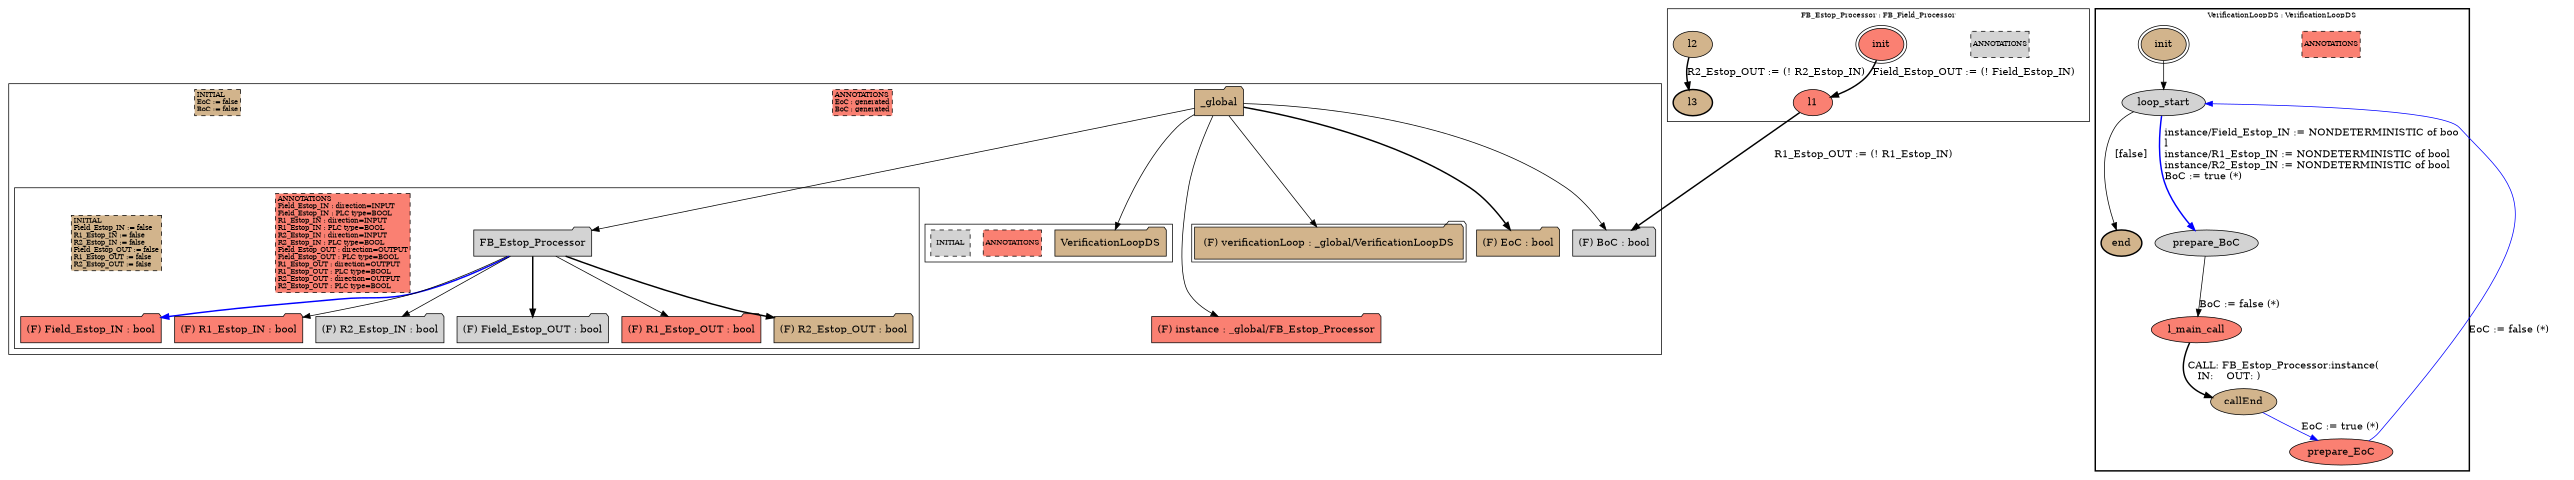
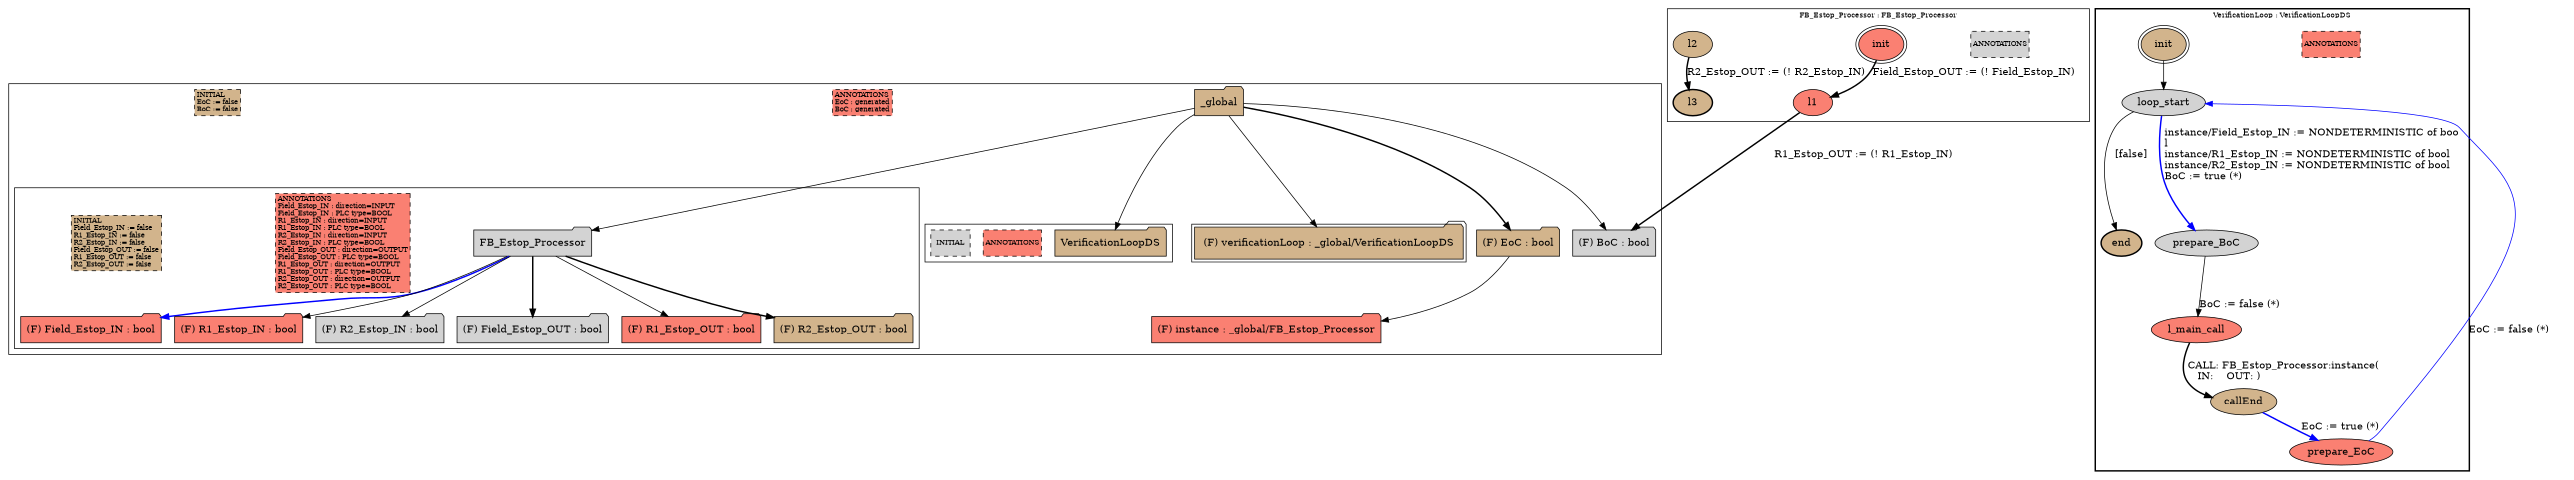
cluster "FB_Estop_Processor : FB_Field_Processor": label "FB_Estop_Processor : FB_Field_Processor" -> "FB_Estop_Processor : FB_Estop_Processor"
cluster "VerificationLoopDS : VerificationLoopDS": label "VerificationLoopDS : VerificationLoopDS" -> "VerificationLoop : VerificationLoopDS"
edge "_global" -> "(F) instance : _global/FB_Estop_Processor": now "(F) EoC : bool" -> "(F) instance : _global/FB_Estop_Processor"
edge "callEnd" -> "prepare_EoC": style solid -> bold
